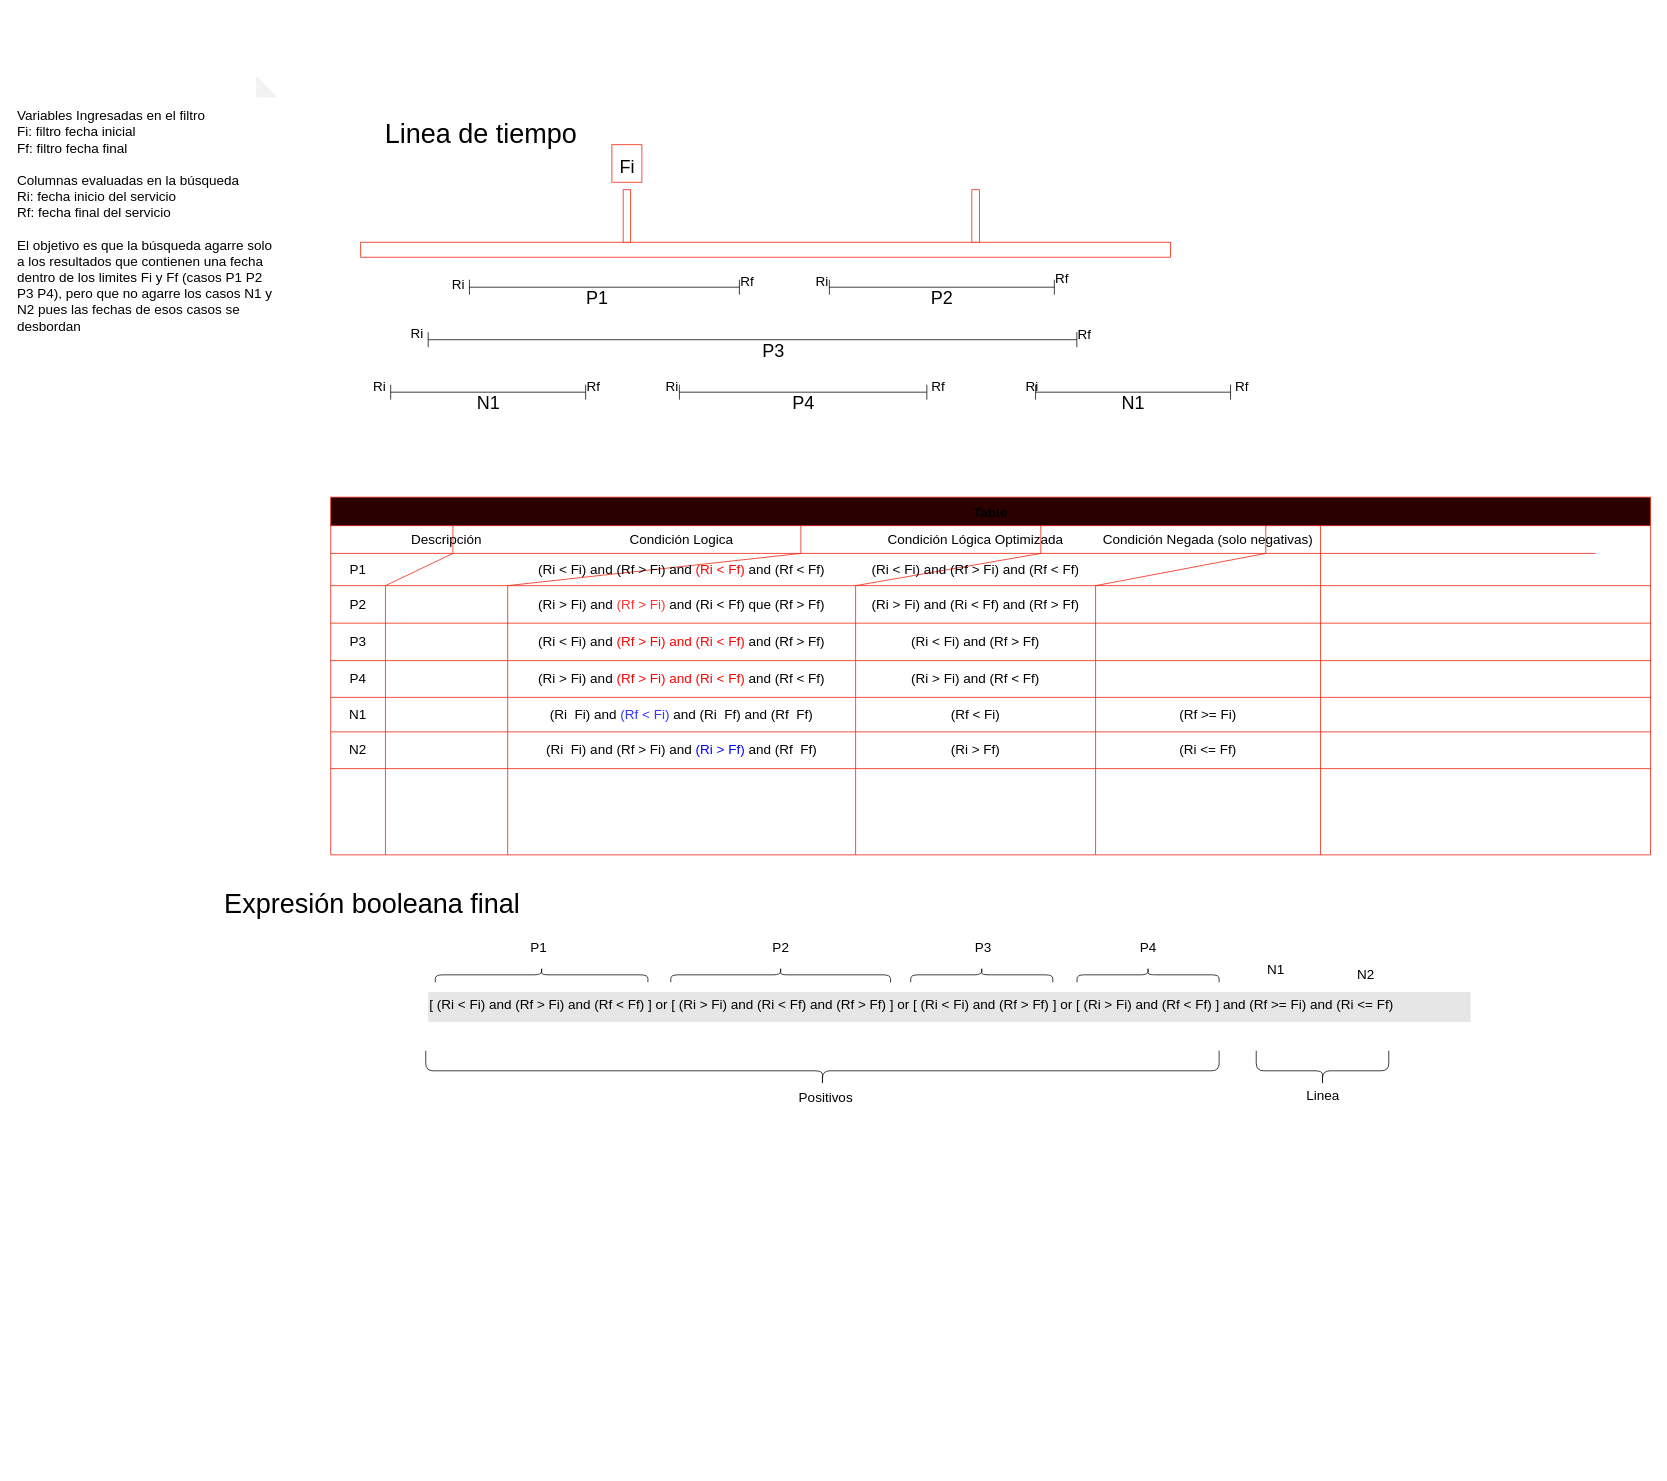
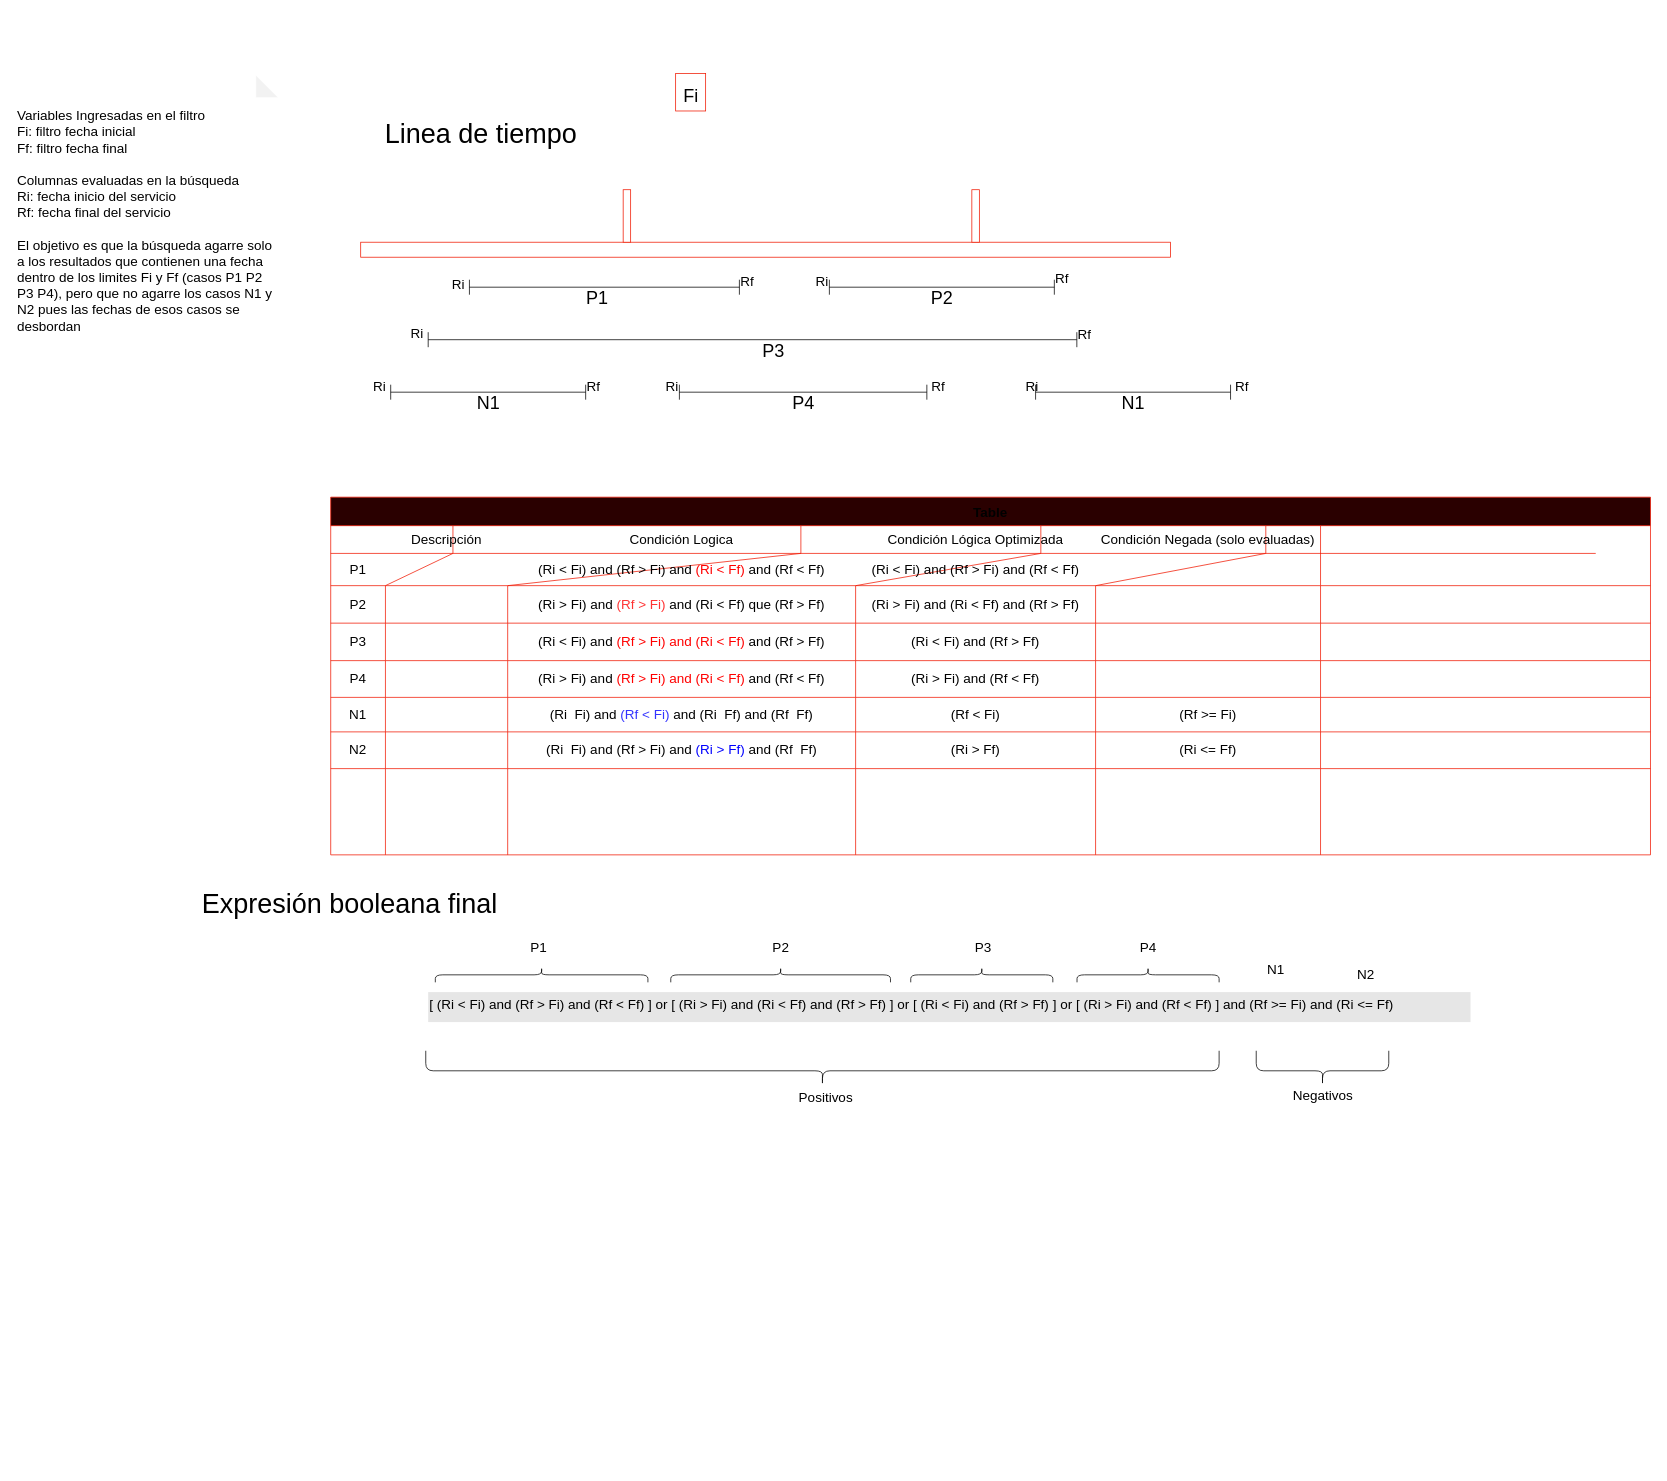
node "Fi": moved (627, 164) -> (690, 92)
node "Condición Negada (solo negativas)": label "Condición Negada (solo negativas)" -> "Condición Negada (solo evaluadas)"
node "Expresión booleana final": moved (372, 904) -> (349, 904)
node "Linea": label "Linea" -> "Negativos"
